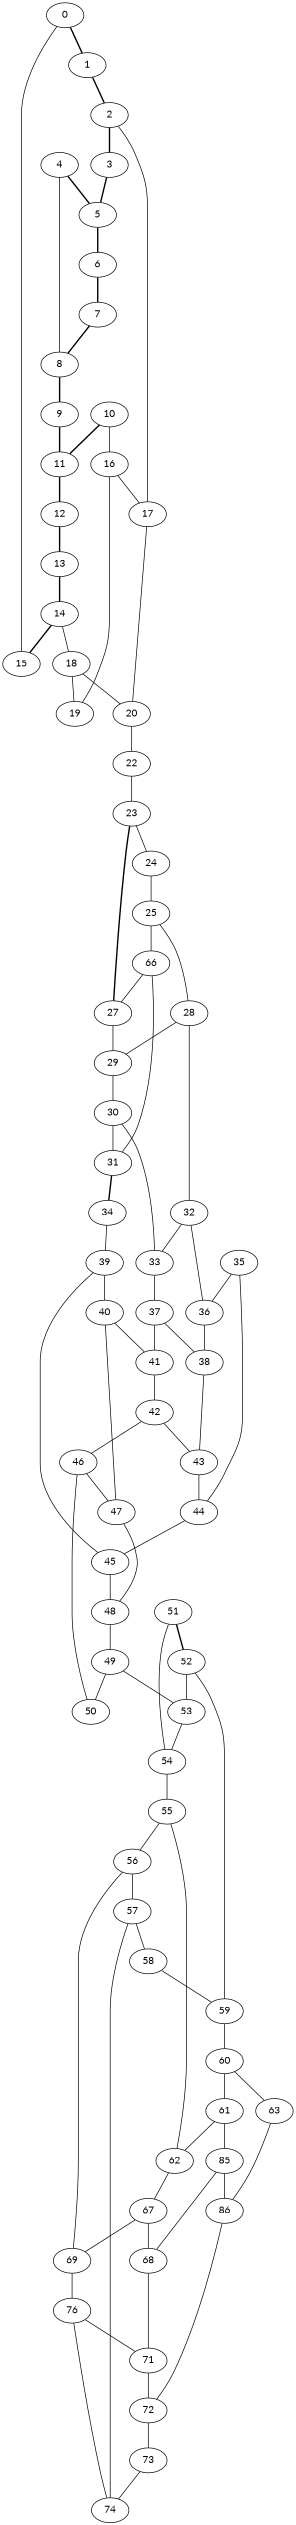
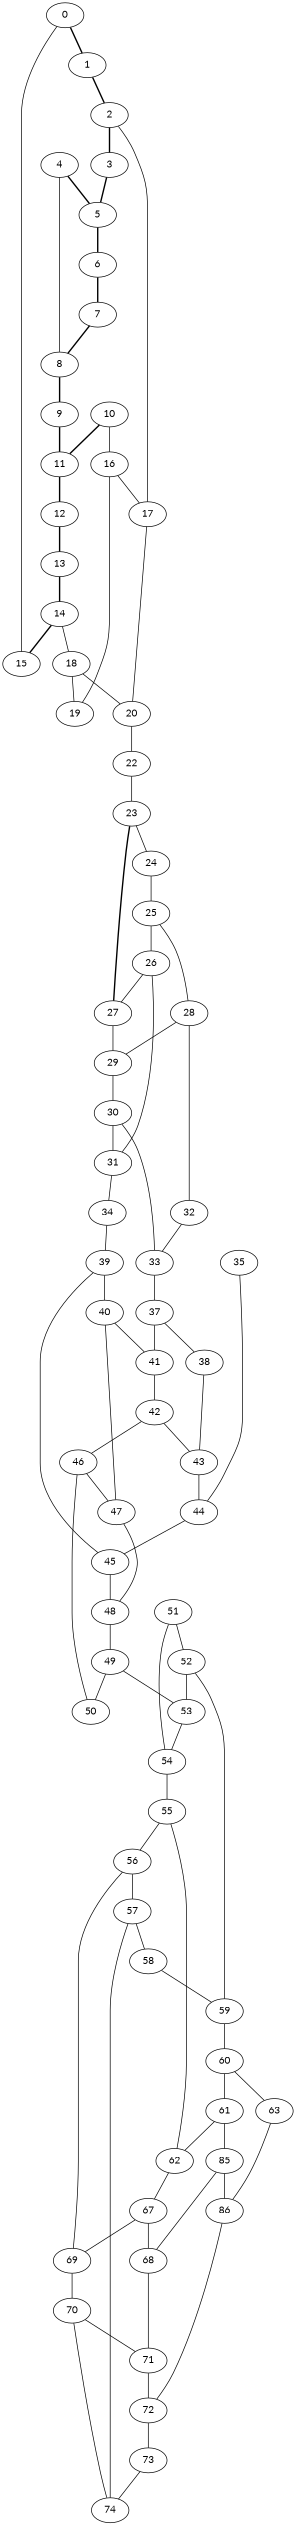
node "66": label "66" -> "26"
edge "31" -- "34": style bold -> solid
node "36": removed
edge "51" -- "52": style bold -> solid
node "76": label "76" -> "70"
